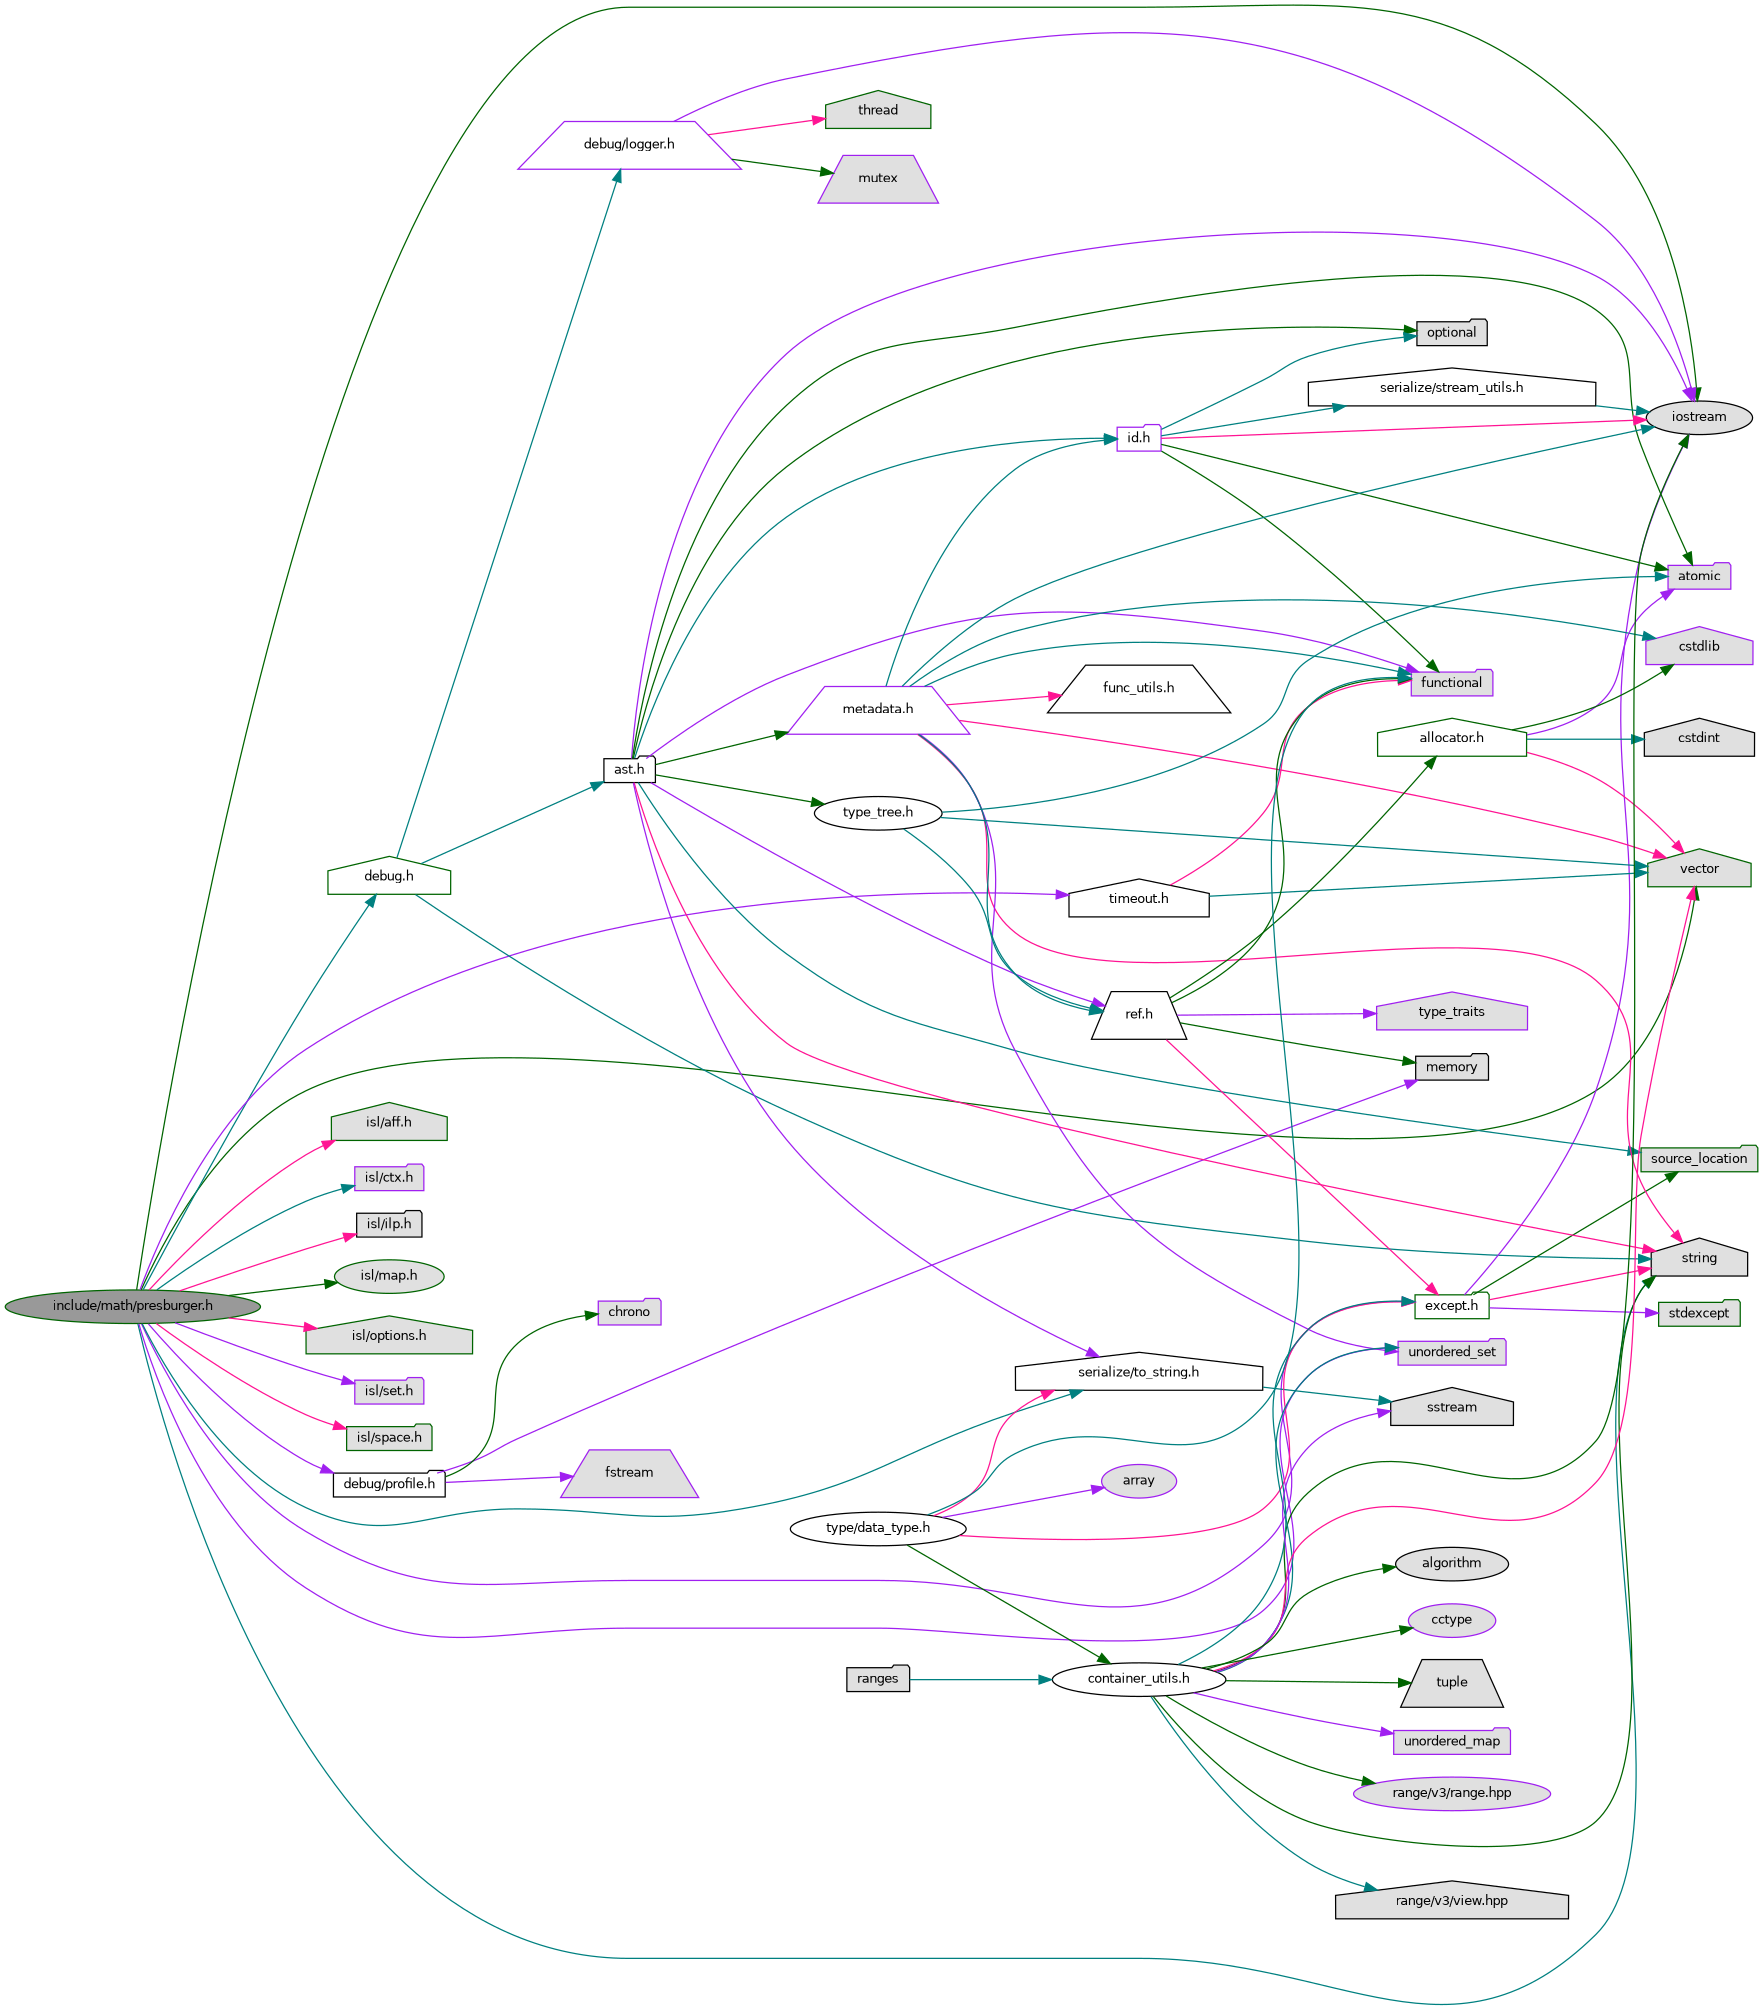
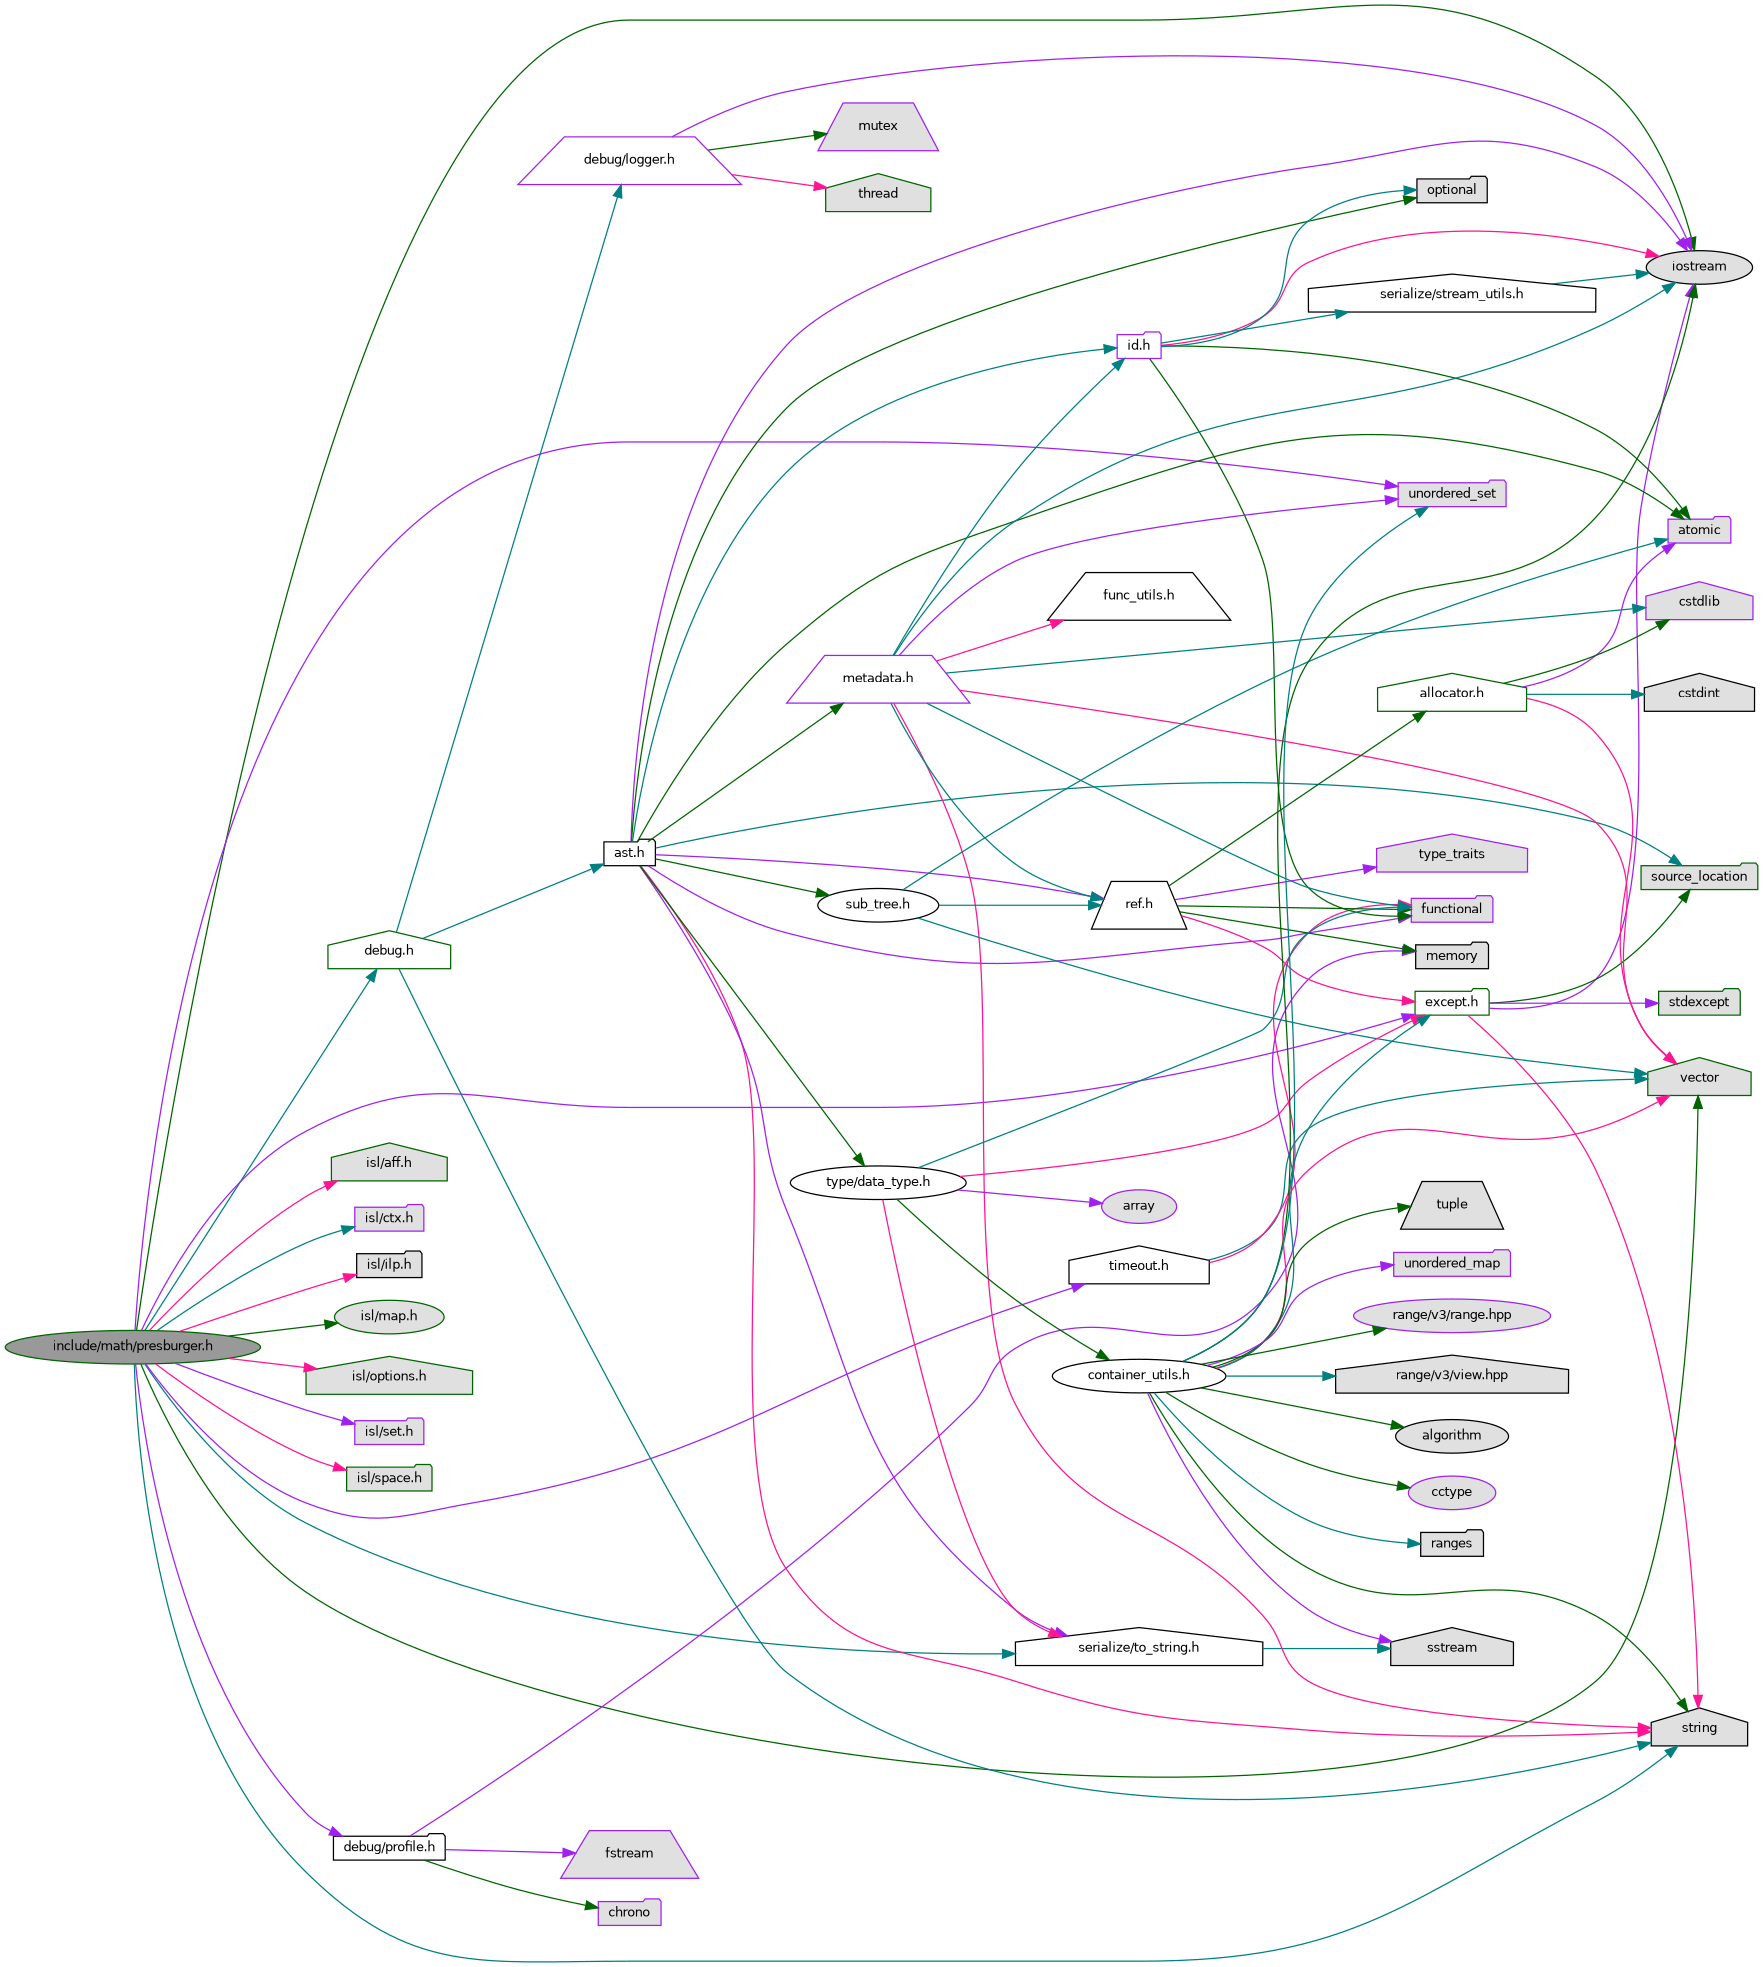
node "type_tree.h": label "type_tree.h" -> "sub_tree.h"
edge "ast.h" -> "type/data_type.h": added
edge "ranges" -> "container_utils.h": reversed
